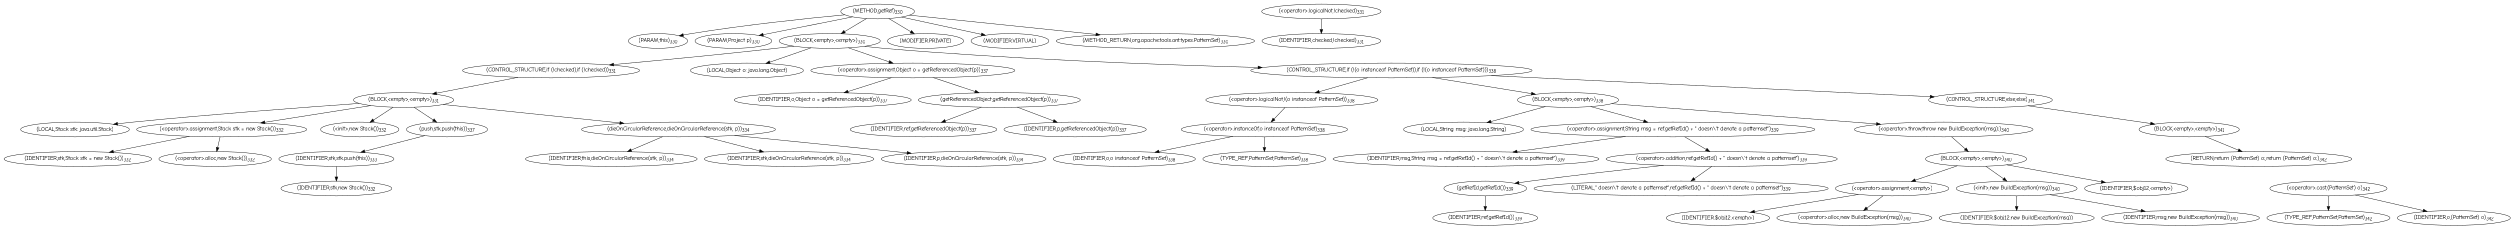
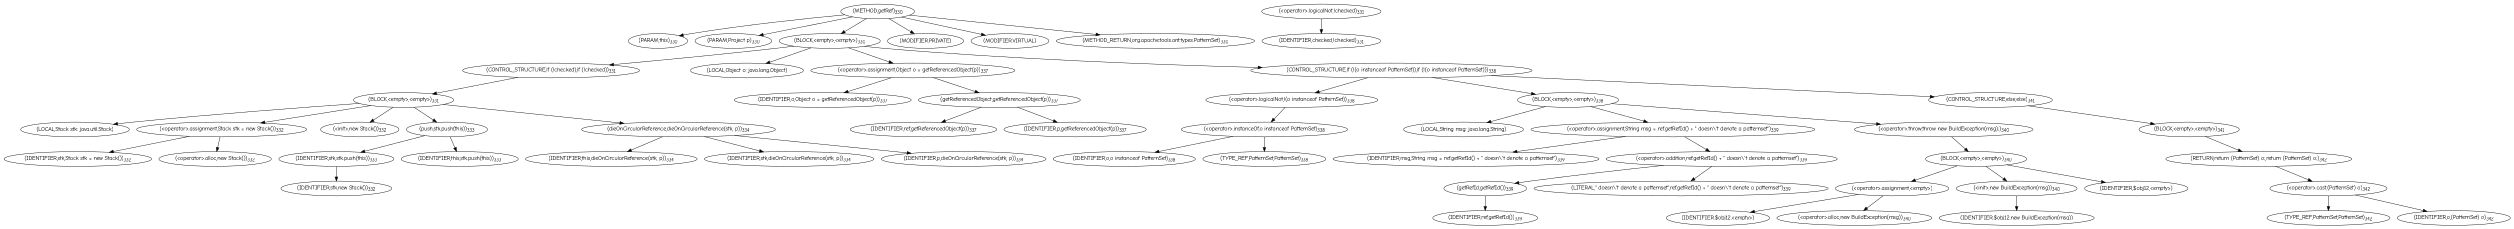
node "(push,stk.push(this))": text "337" -> "333"
node "(IDENTIFIER,this,stk.push(this))": added
edge "(RETURN,return (PatternSet) o;,return (PatternSet) o;)" -> "(<operator>.cast,(PatternSet) o)": added
node "(IDENTIFIER,msg,new BuildException(msg))": removed
